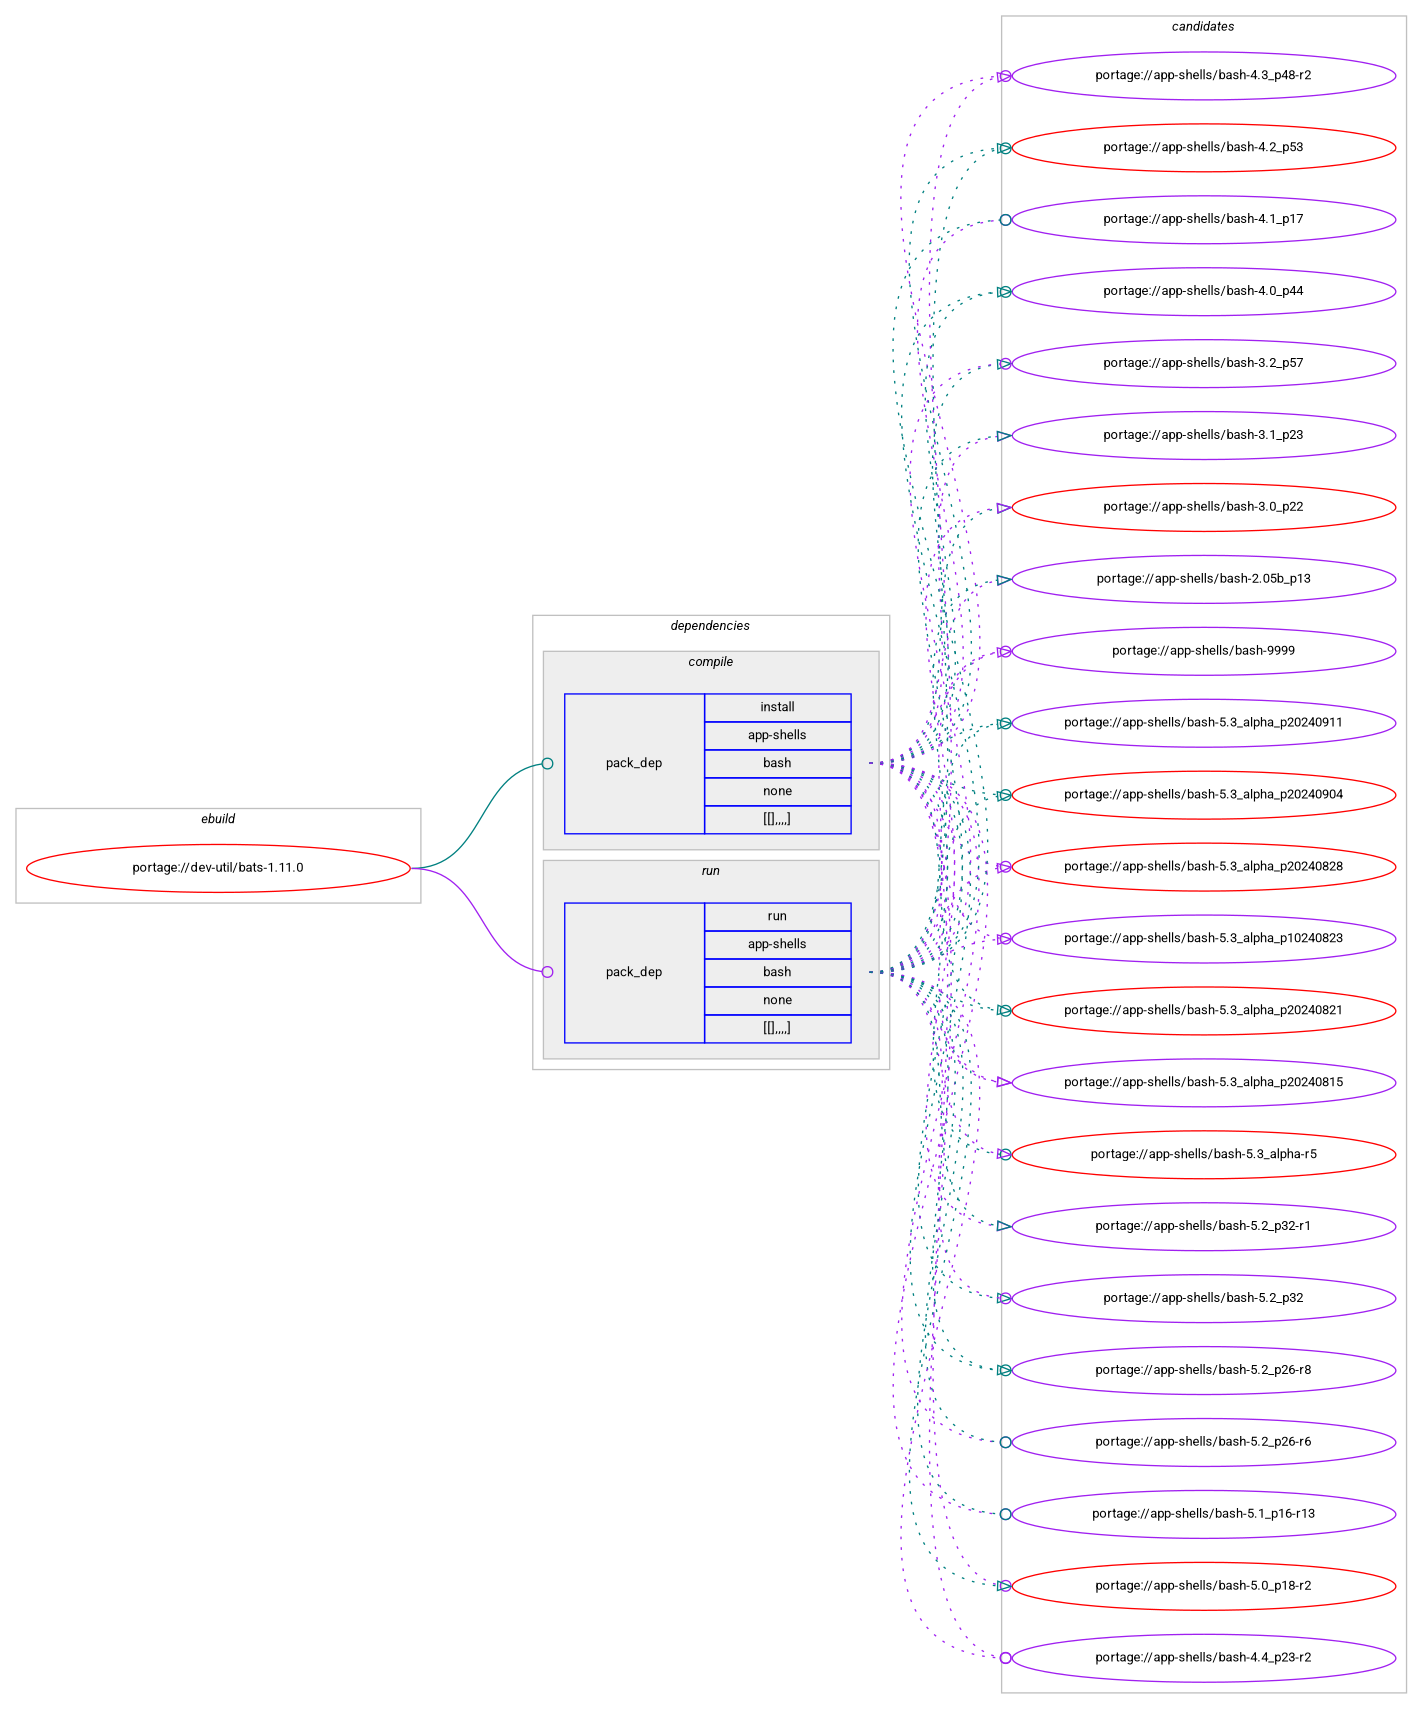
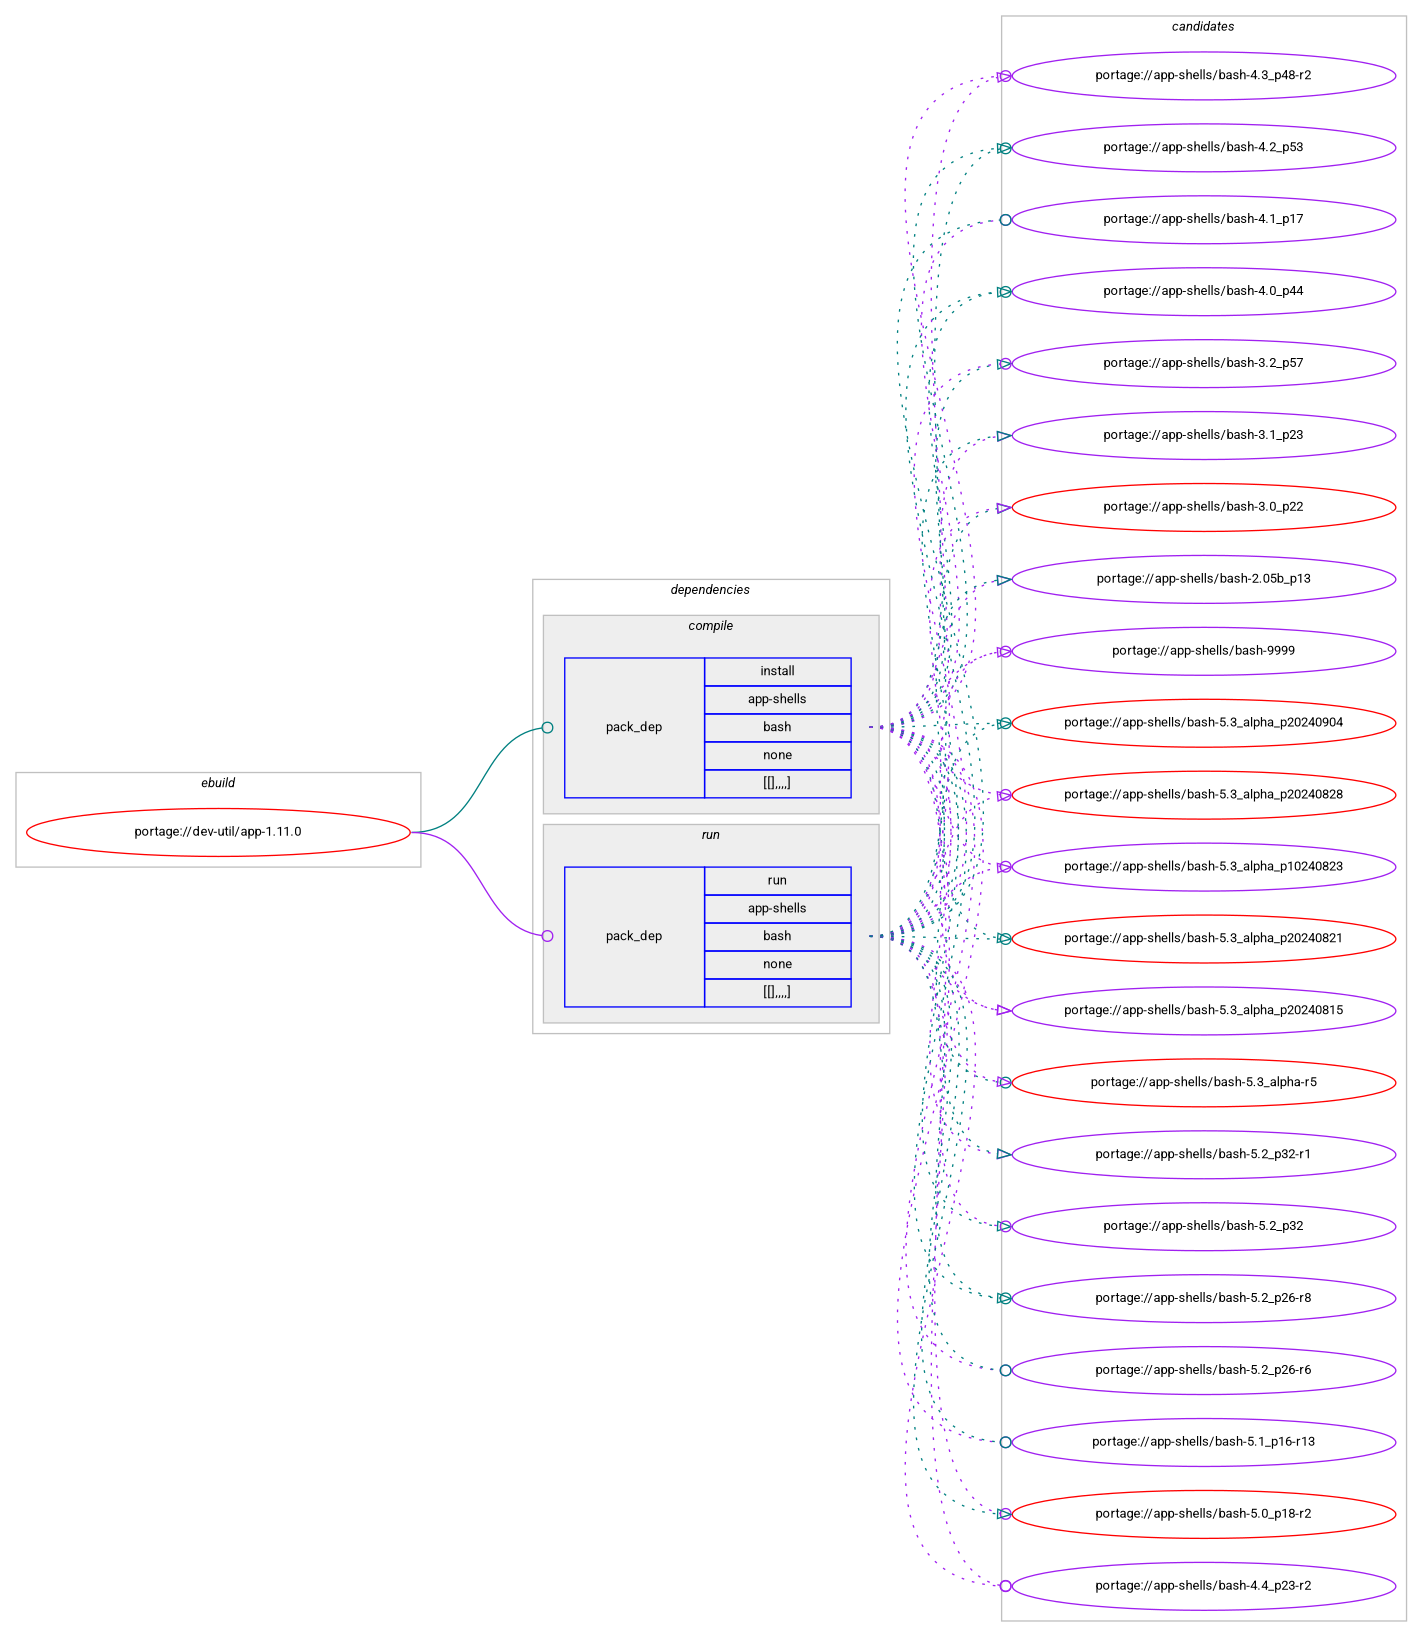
node "portage://app-shells/bash-4.2_p53": color red -> purple
node "portage://app-shells/bash-5.3_alpha_p20240911": removed
node "portage://dev-util/bats-1.11.0": label "portage://dev-util/bats-1.11.0" -> "portage://dev-util/app-1.11.0"
